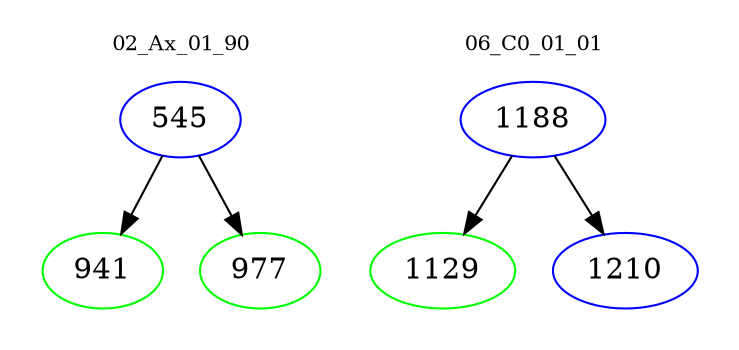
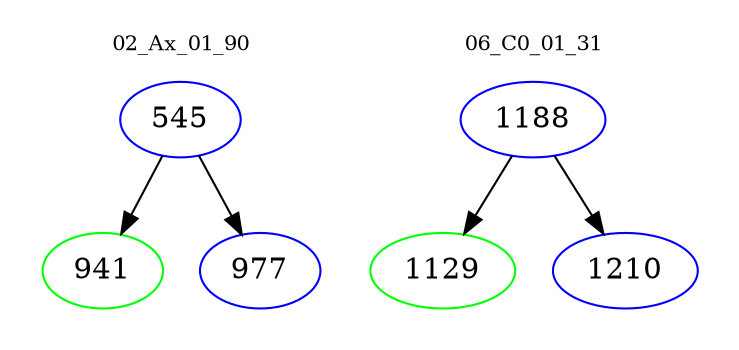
cluster "06_C0_01_01": label "06_C0_01_01" -> "06_C0_01_31"
node "977": color green -> blue
